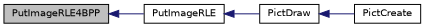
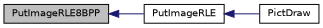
node "PutImageRLE4BPP": label "PutImageRLE4BPP" -> "PutImageRLE8BPP"
node "PictCreate": removed
